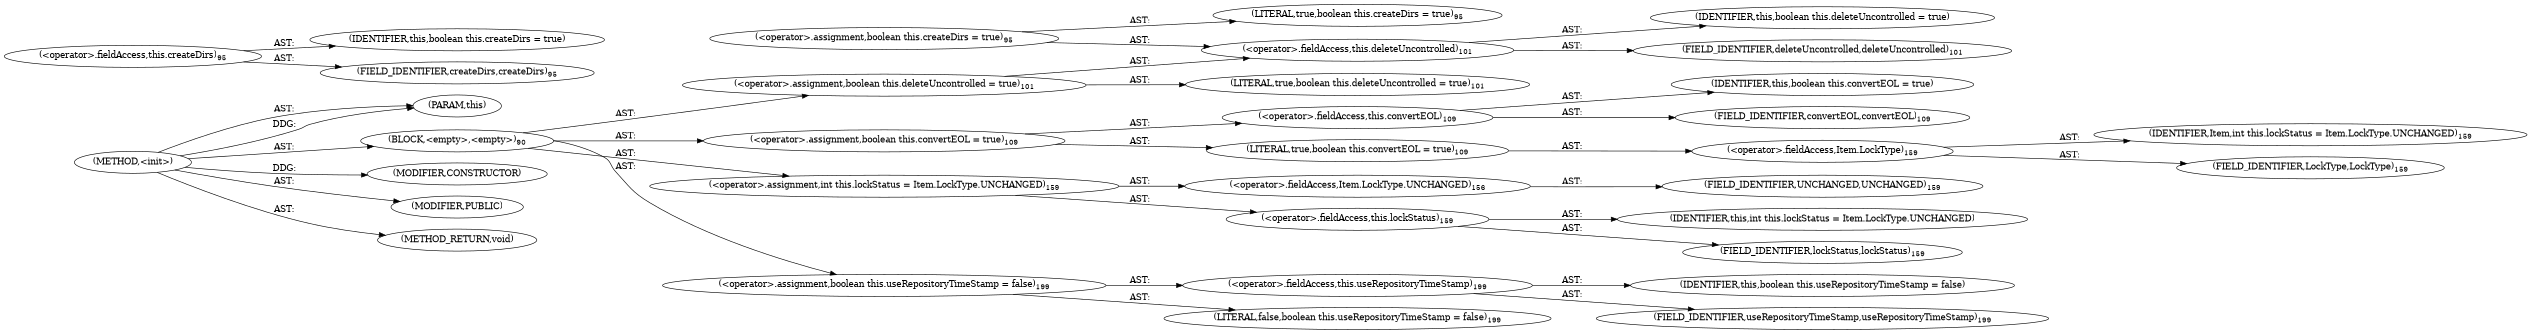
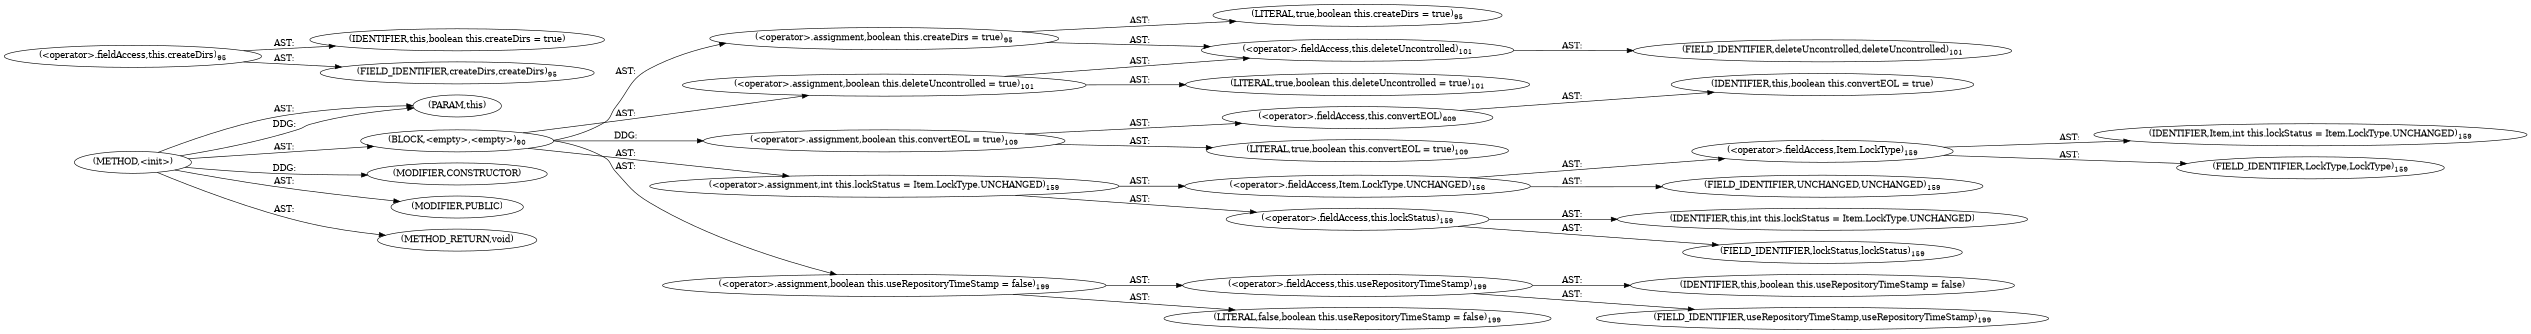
node "(IDENTIFIER,this,boolean this.deleteUncontrolled = true)": removed
edge "(BLOCK,<empty>,<empty>)" -> "(<operator>.assignment,boolean this.createDirs = true)": added, label "AST:"
node "(<operator>.fieldAccess,this.convertEOL)": text "109" -> "609"
node "(FIELD_IDENTIFIER,convertEOL,convertEOL)": removed
edge "(BLOCK,<empty>,<empty>)" -> "(<operator>.assignment,boolean this.convertEOL = true)": label "AST: " -> "DDG: "
edge "(LITERAL,true,boolean this.convertEOL = true)" -> "(<operator>.fieldAccess,Item.LockType)": now "(<operator>.fieldAccess,Item.LockType.UNCHANGED)" -> "(<operator>.fieldAccess,Item.LockType)"
